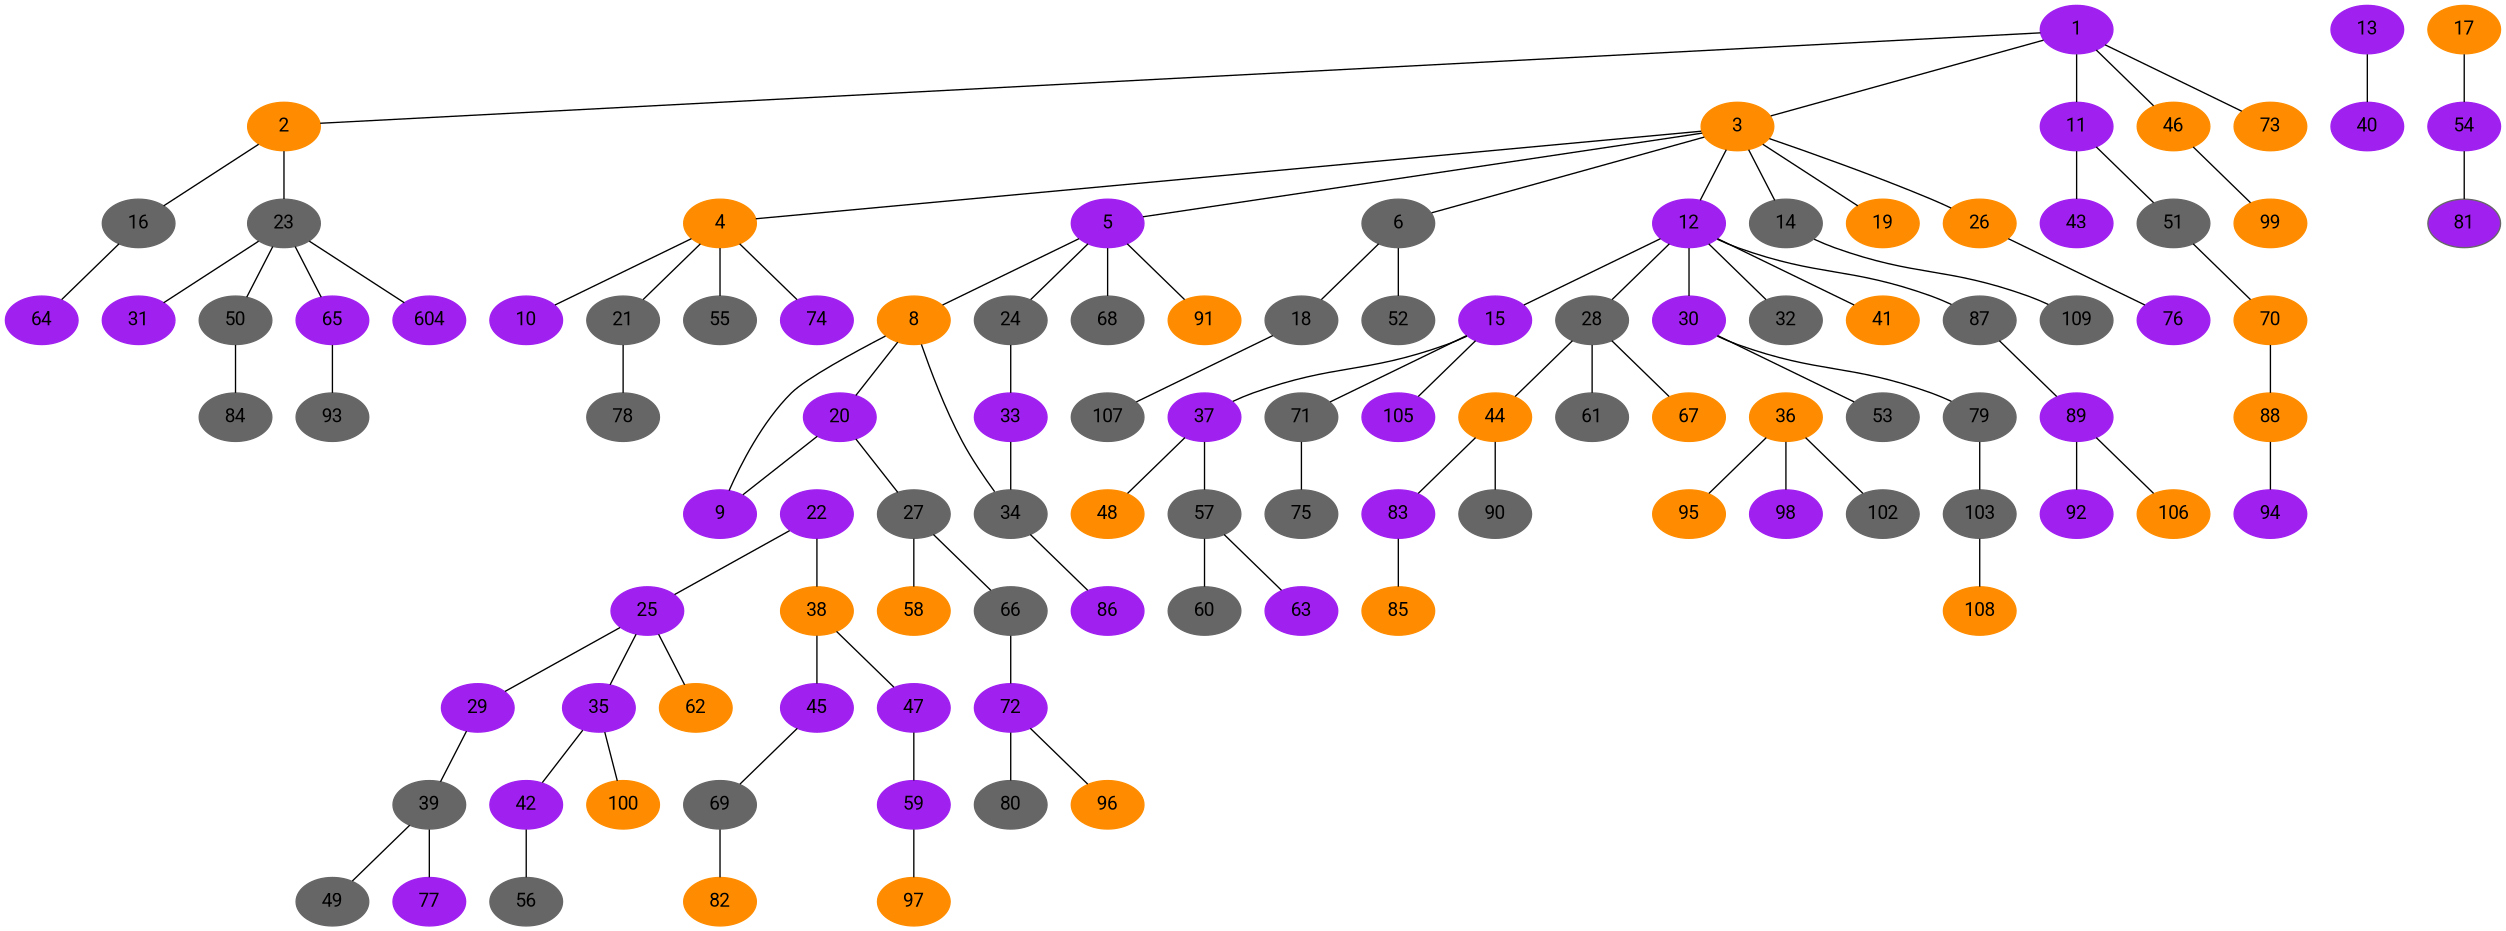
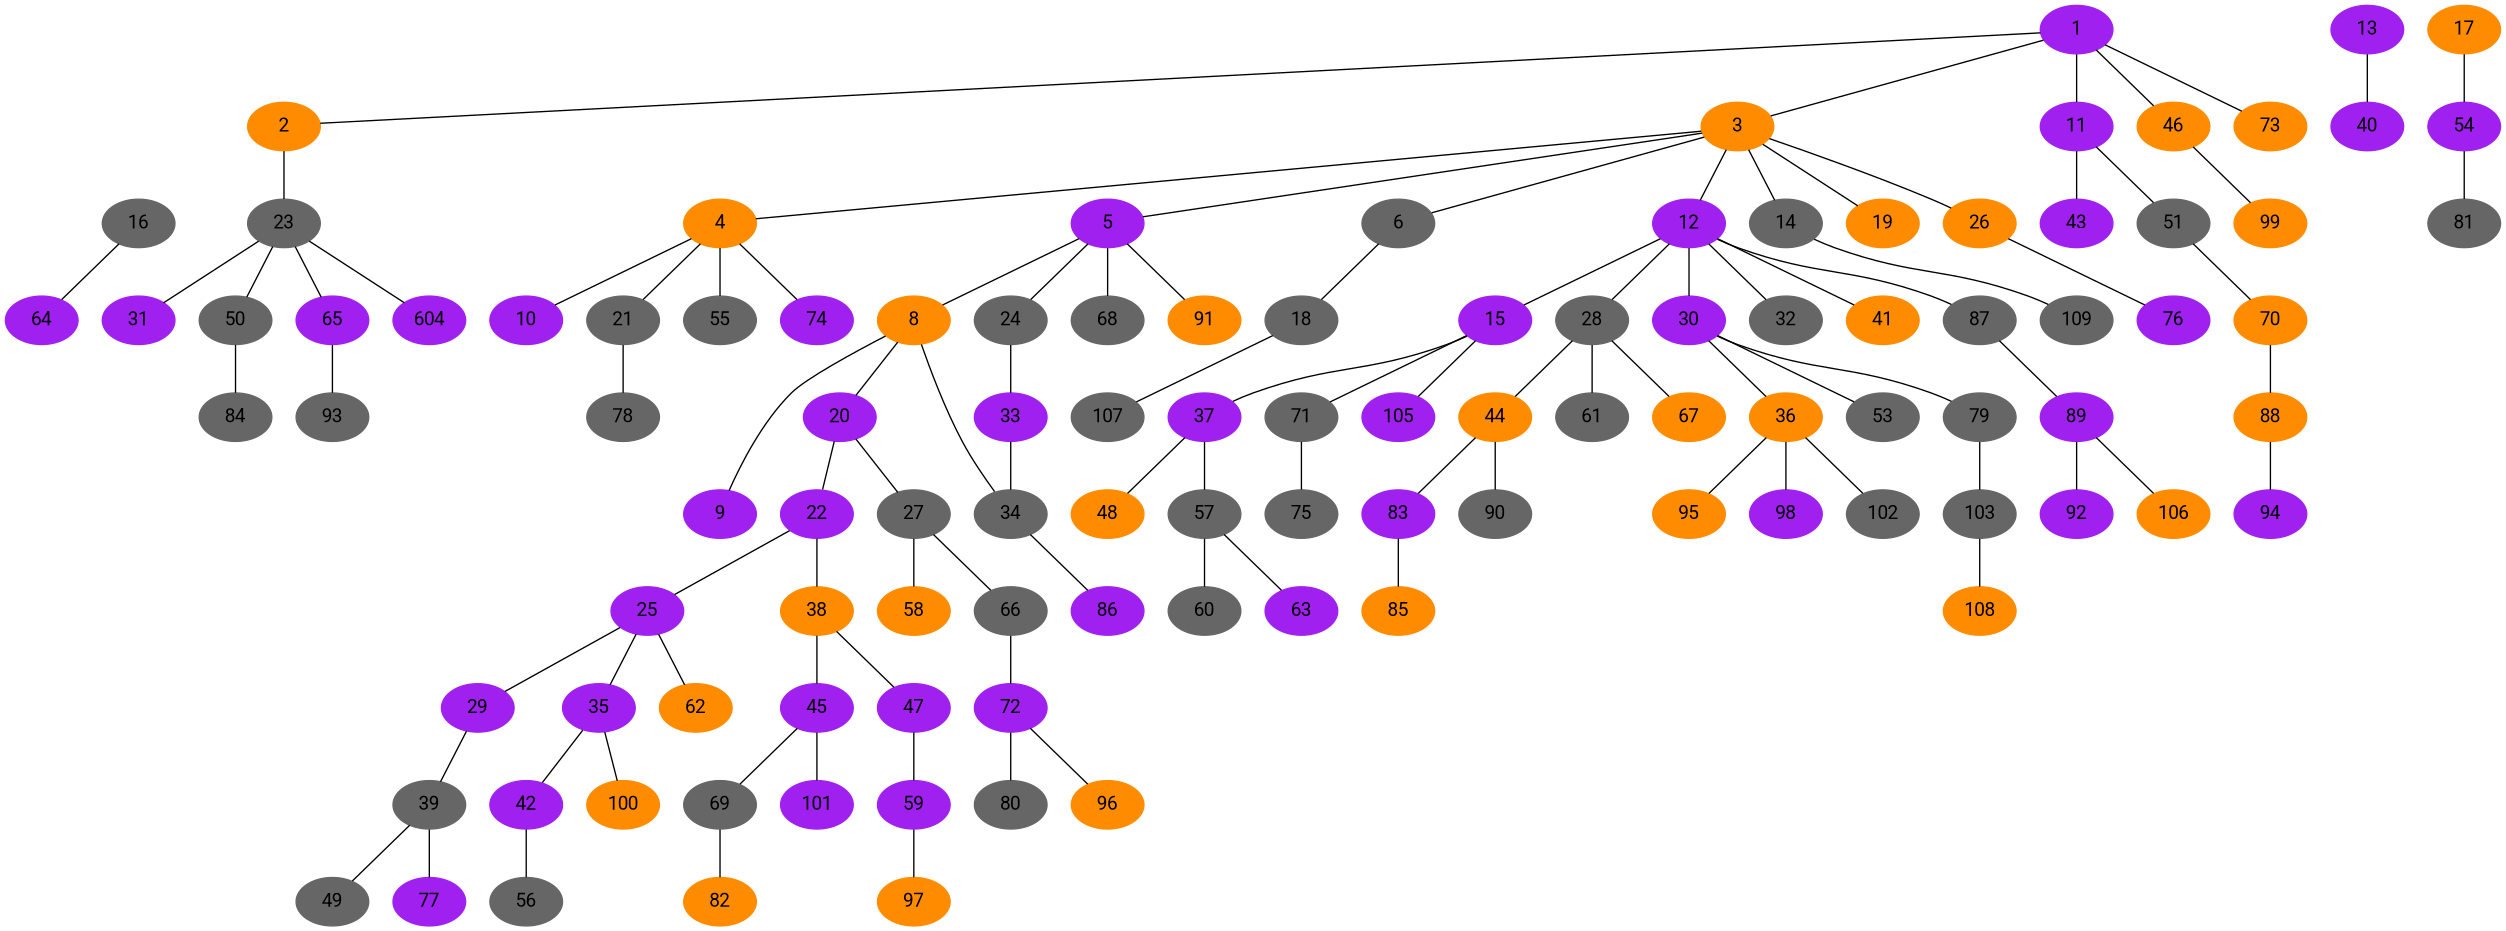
edge "2" -- "16": removed
node "81": fillcolor purple -> gray40
node "52": removed
edge "30" -- "36": added
edge "20" -- "9": now "20" -- "22"
node "101": added
